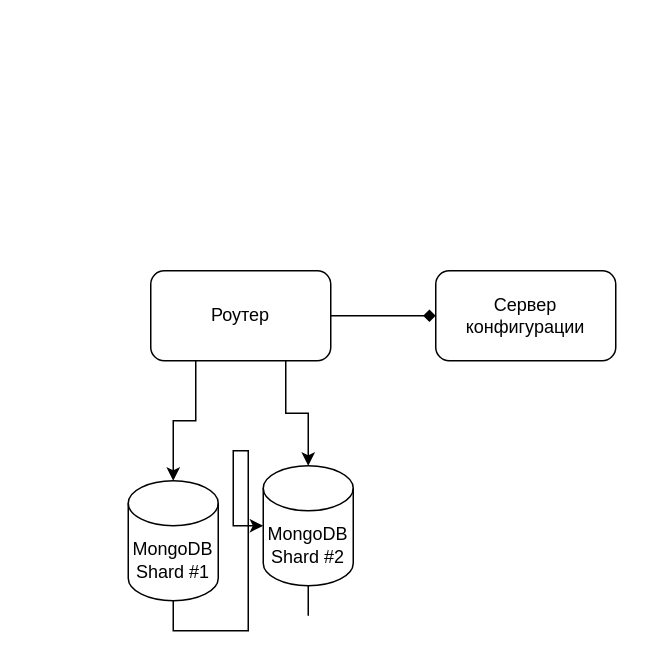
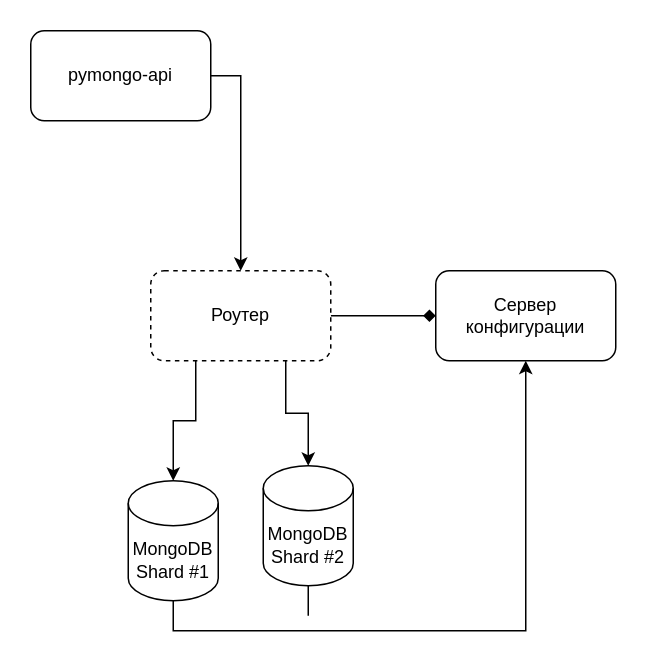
node "pymongo-api": added
edge "pymongo-api" -> "Роутер": added
node "Роутер": style solid -> dashed
edge "MongoDB Shard #1" -> "MongoDB Shard #2": now "MongoDB Shard #1" -> "Сервер конфигурации"
